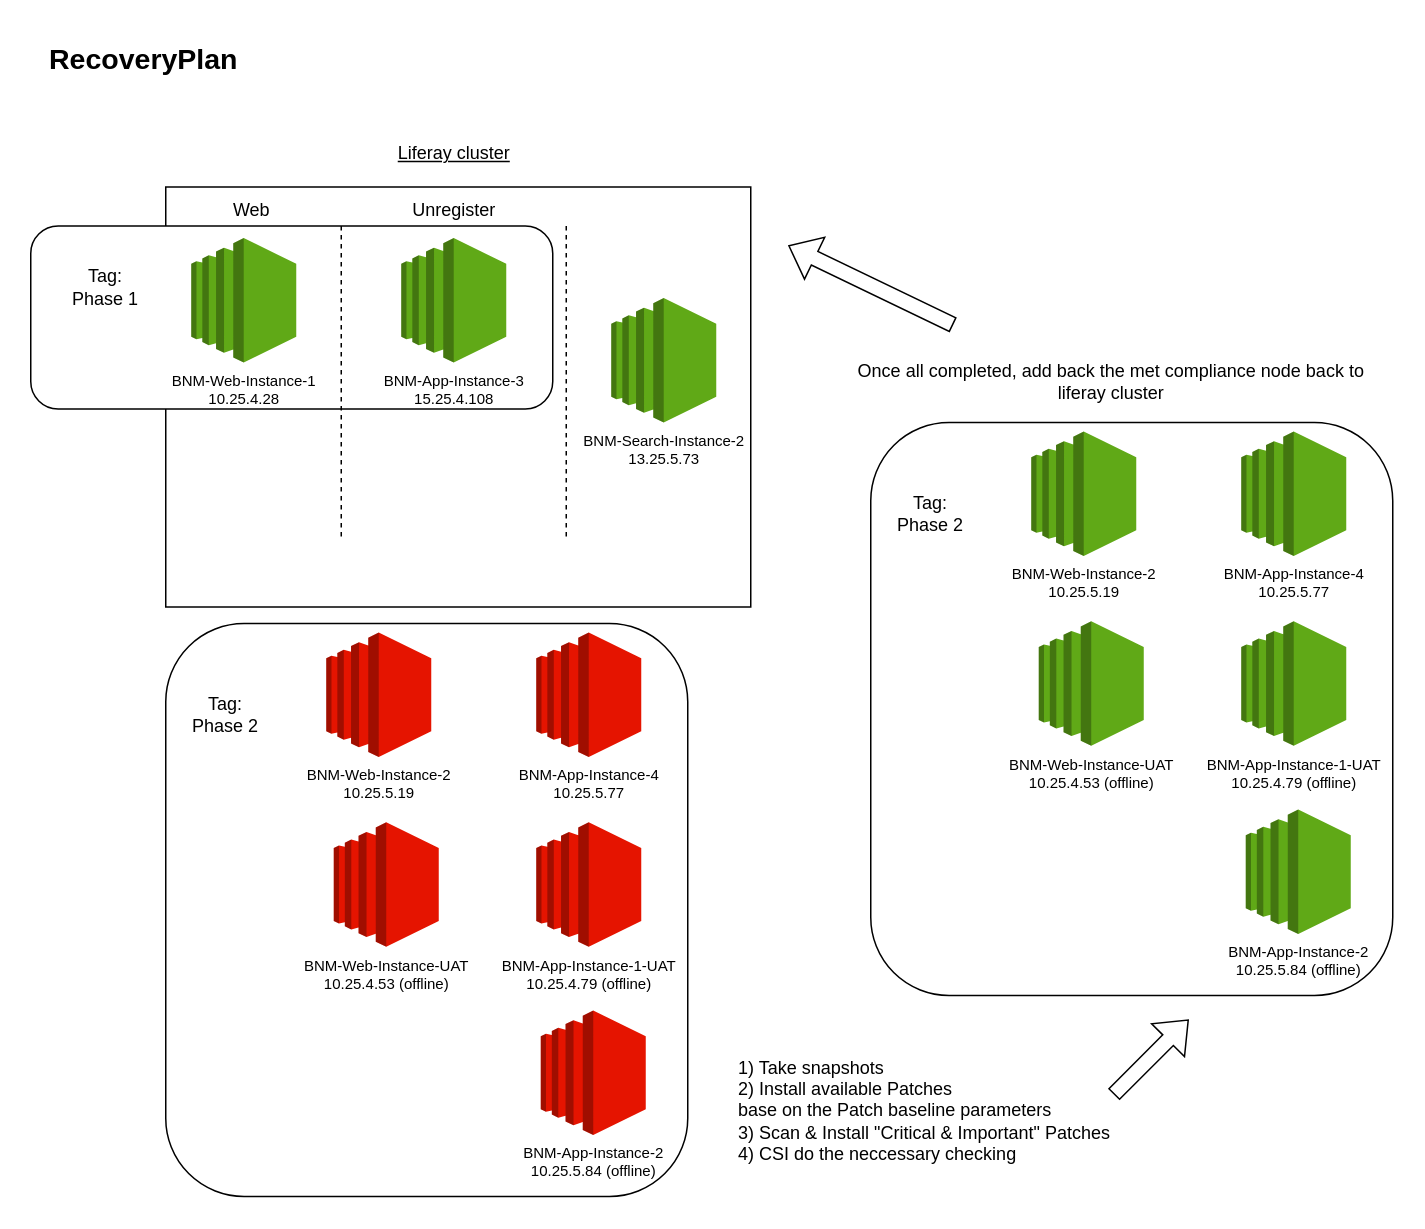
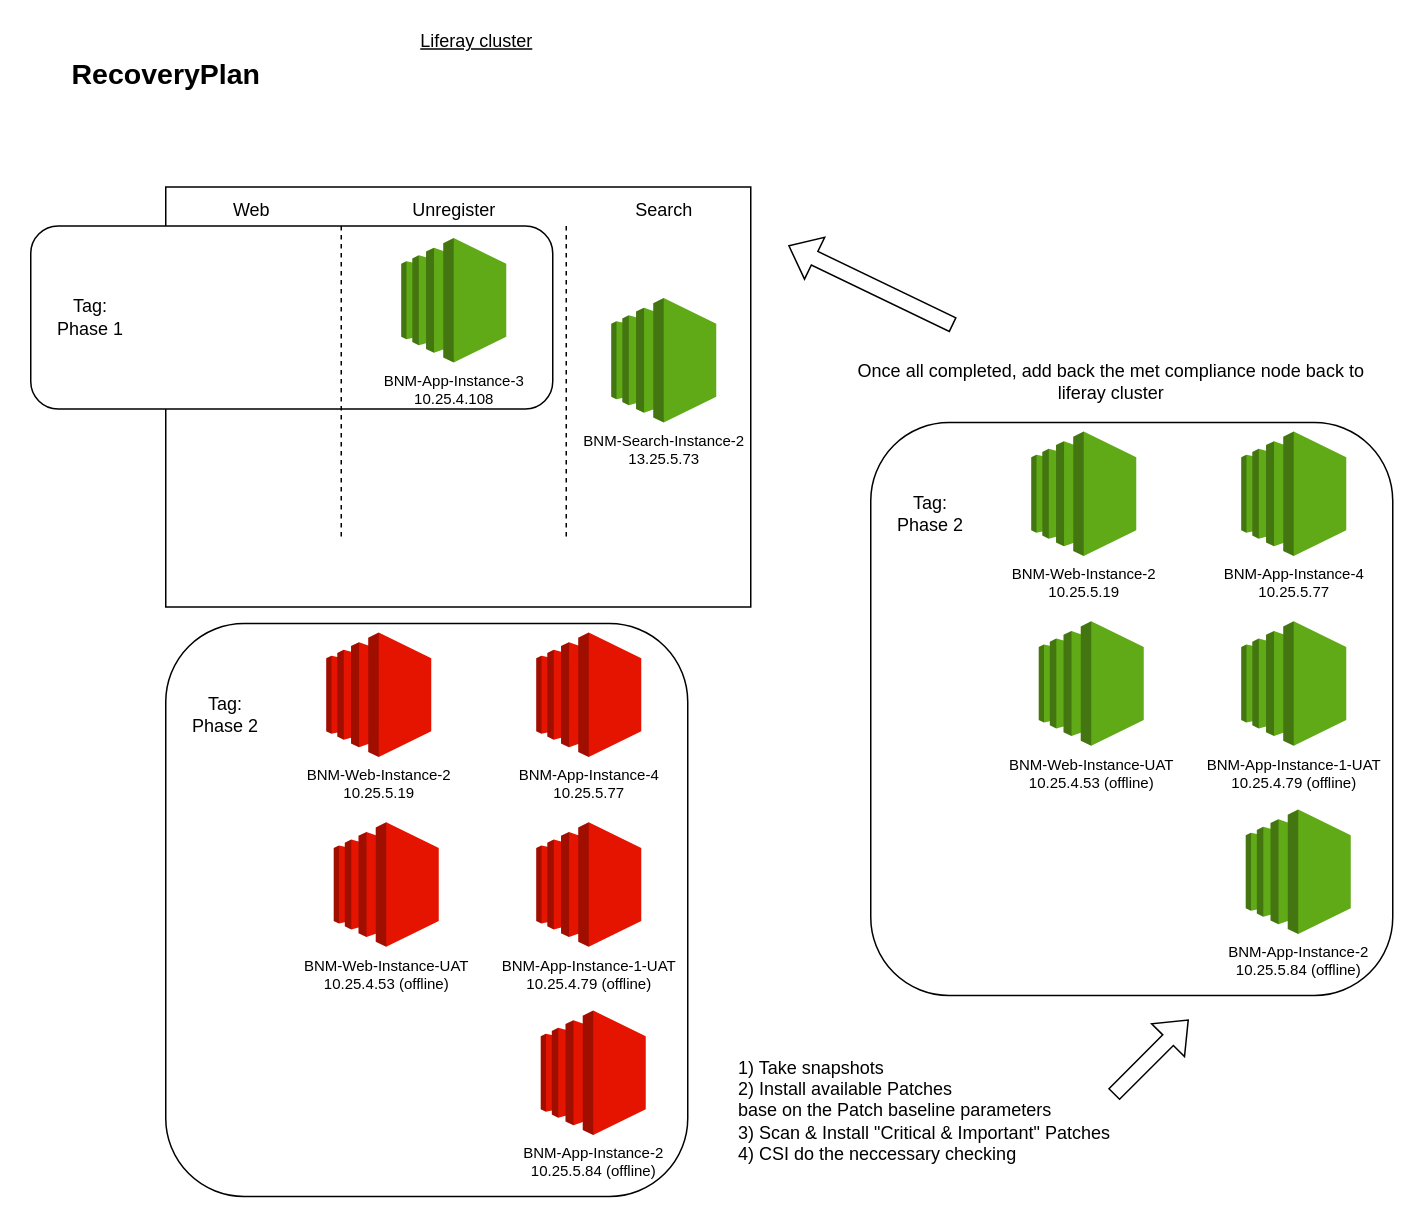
node "RecoveryPlan": moved (143, 61) -> (166, 76)
node "Liferay cluster": moved (454, 154) -> (476, 41)
node "Search": added
node "Tag: Phase 1": moved (106, 287) -> (91, 317)
node "BNM-Web-Instance-1 10.25.4.28": removed
node "BNM-App-Instance-3 15.25.4.108": label "BNM-App-Instance-3 15.25.4.108" -> "BNM-App-Instance-3 10.25.4.108"
